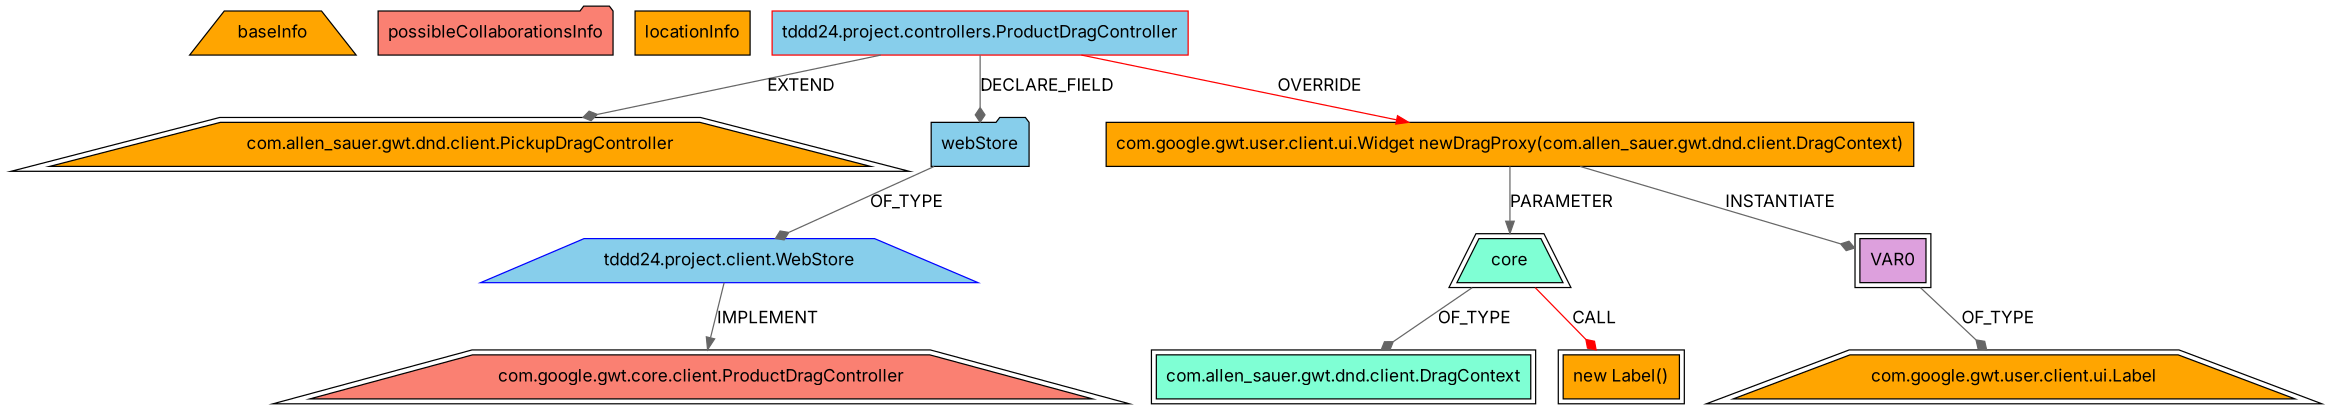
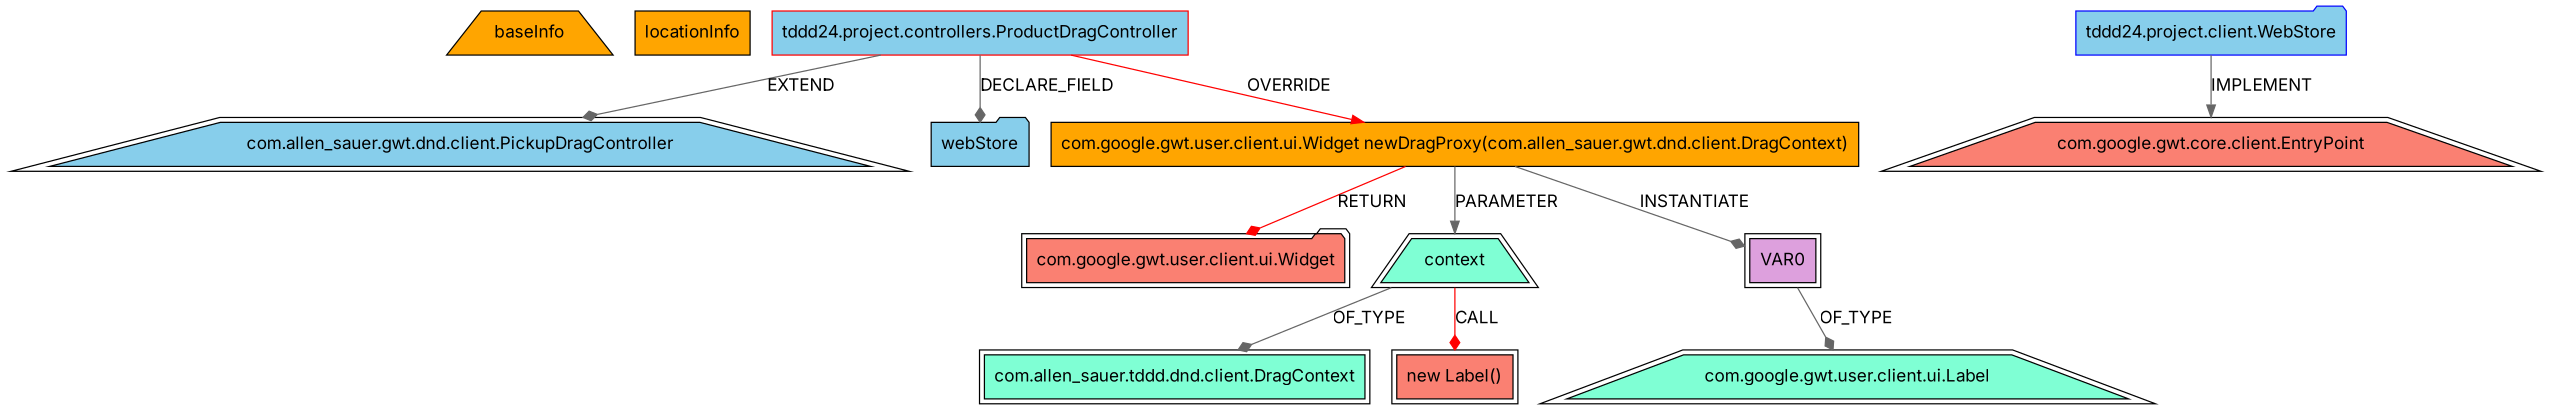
node "possibleCollaborationsInfo": removed
node "com.allen_sauer.gwt.dnd.client.PickupDragController": fillcolor orange -> skyblue
edge "webStore" -> "tddd24.project.client.WebStore": removed, label "OF_TYPE"
node "tddd24.project.client.WebStore": shape trapezium -> folder
node "com.google.gwt.user.client.ui.Widget": added
node "core": label "core" -> "context"
node "com.google.gwt.core.client.ProductDragController": label "com.google.gwt.core.client.ProductDragController" -> "com.google.gwt.core.client.EntryPoint"
node "com.allen_sauer.gwt.dnd.client.DragContext": label "com.allen_sauer.gwt.dnd.client.DragContext" -> "com.allen_sauer.tddd.dnd.client.DragContext"
node "new Label()": fillcolor orange -> salmon
node "com.google.gwt.user.client.ui.Label": fillcolor orange -> aquamarine
